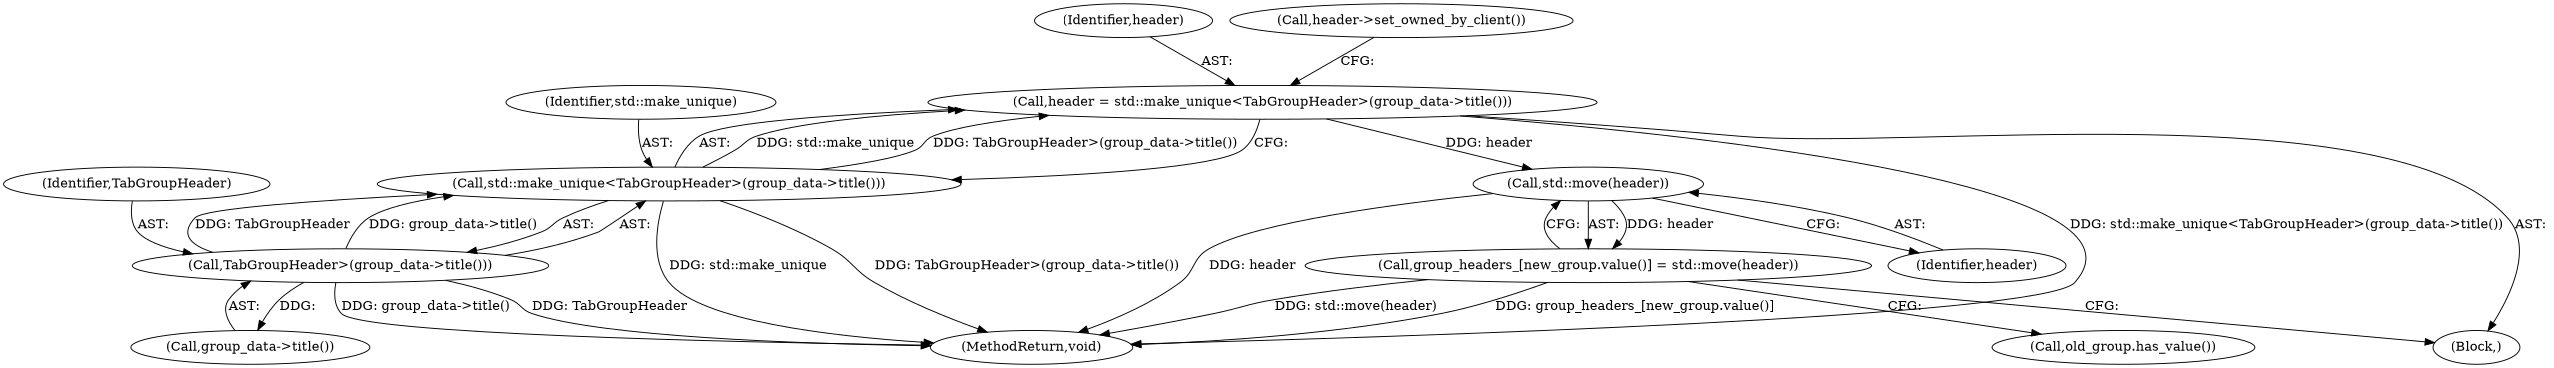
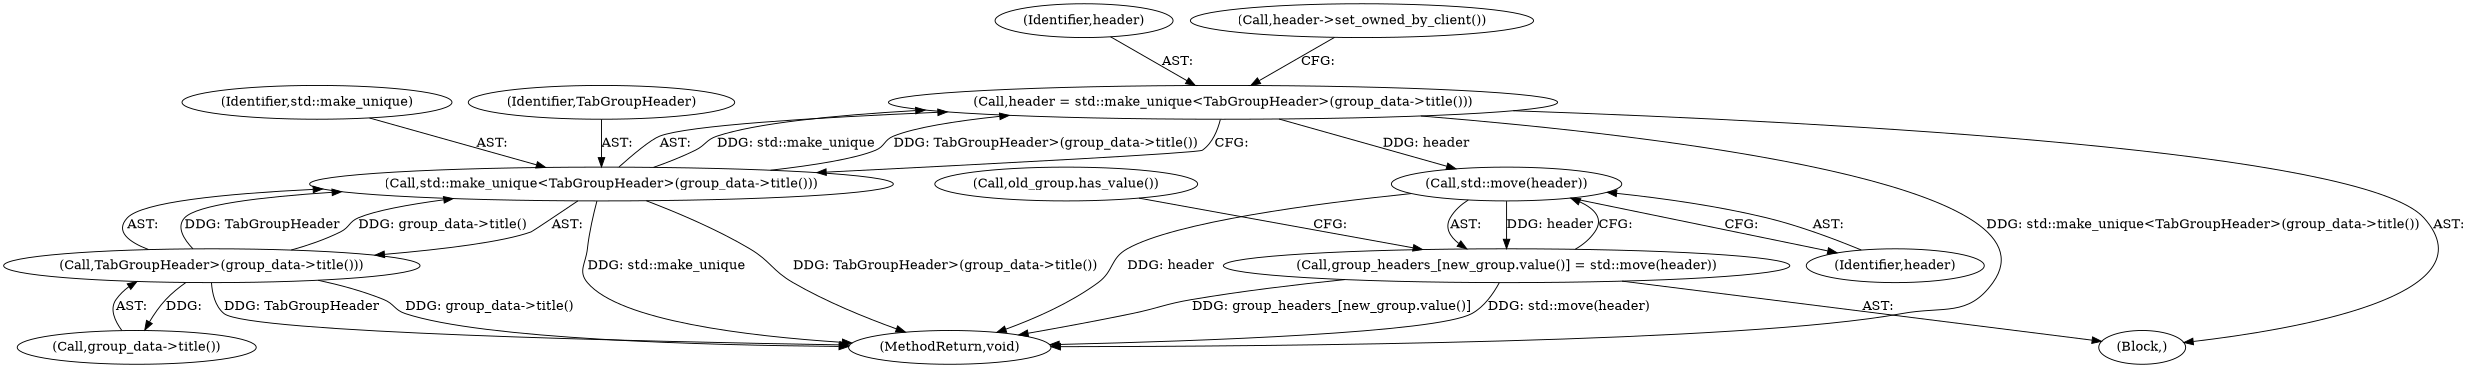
edge "(Identifier,TabGroupHeader)" -> "(Call,TabGroupHeader>(group_data->title()))": now "(Identifier,TabGroupHeader)" -> "(Call,std::make_unique<TabGroupHeader>(group_data->title()))"
edge "(Call,group_headers_[new_group.value()] = std::move(header))" -> "(Call,old_group.has_value())": reversed
edge "(Call,group_headers_[new_group.value()] = std::move(header))" -> "(Block,)": label "CFG: " -> "AST: "
